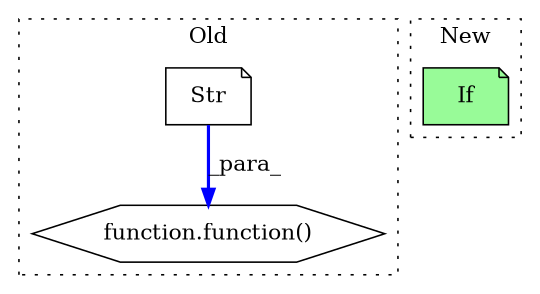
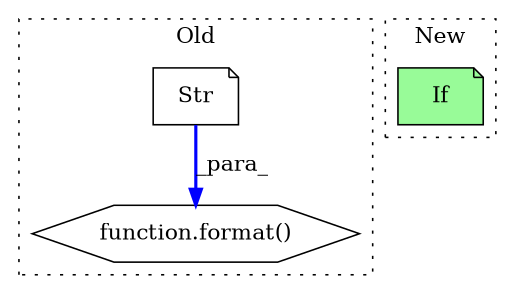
node "function.function()": label "function.function()" -> "function.format()"
